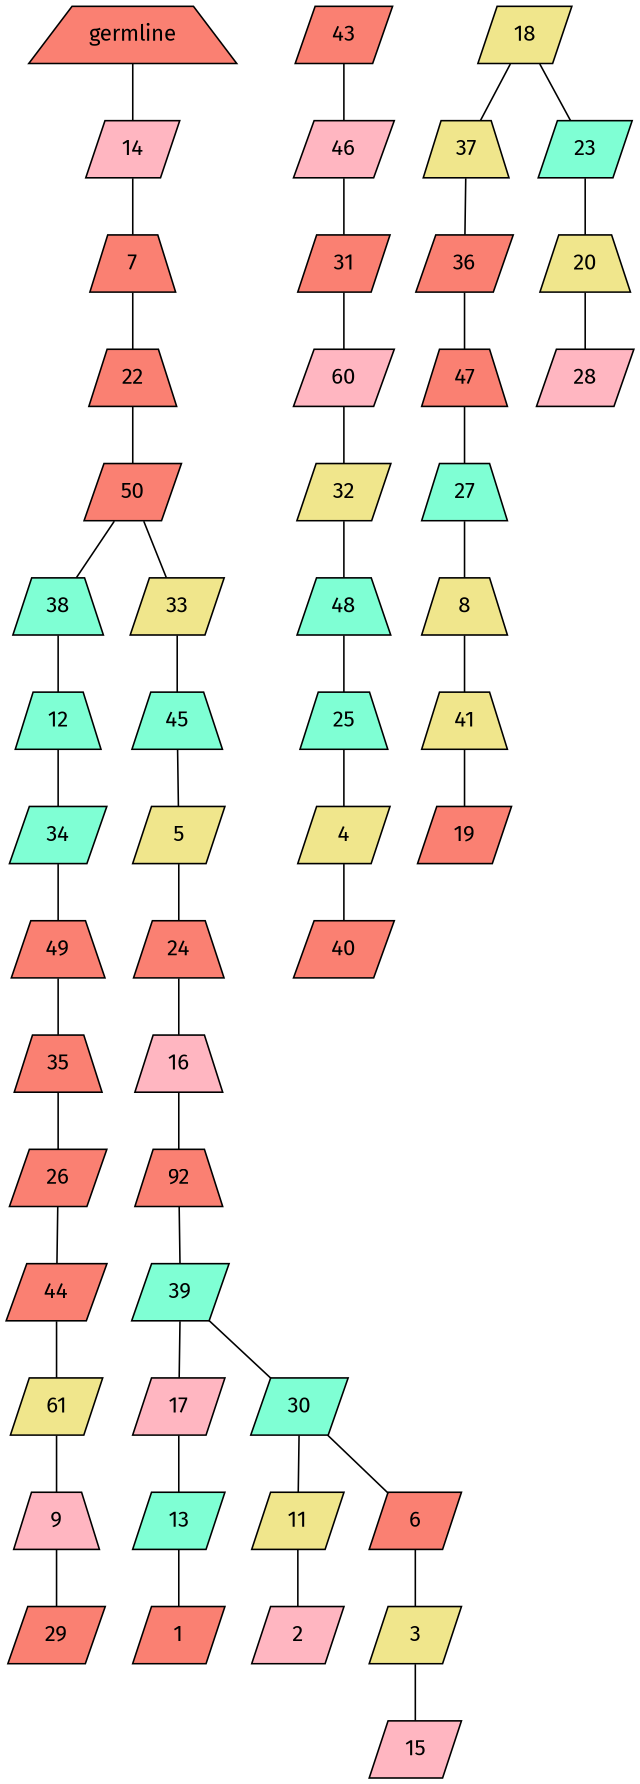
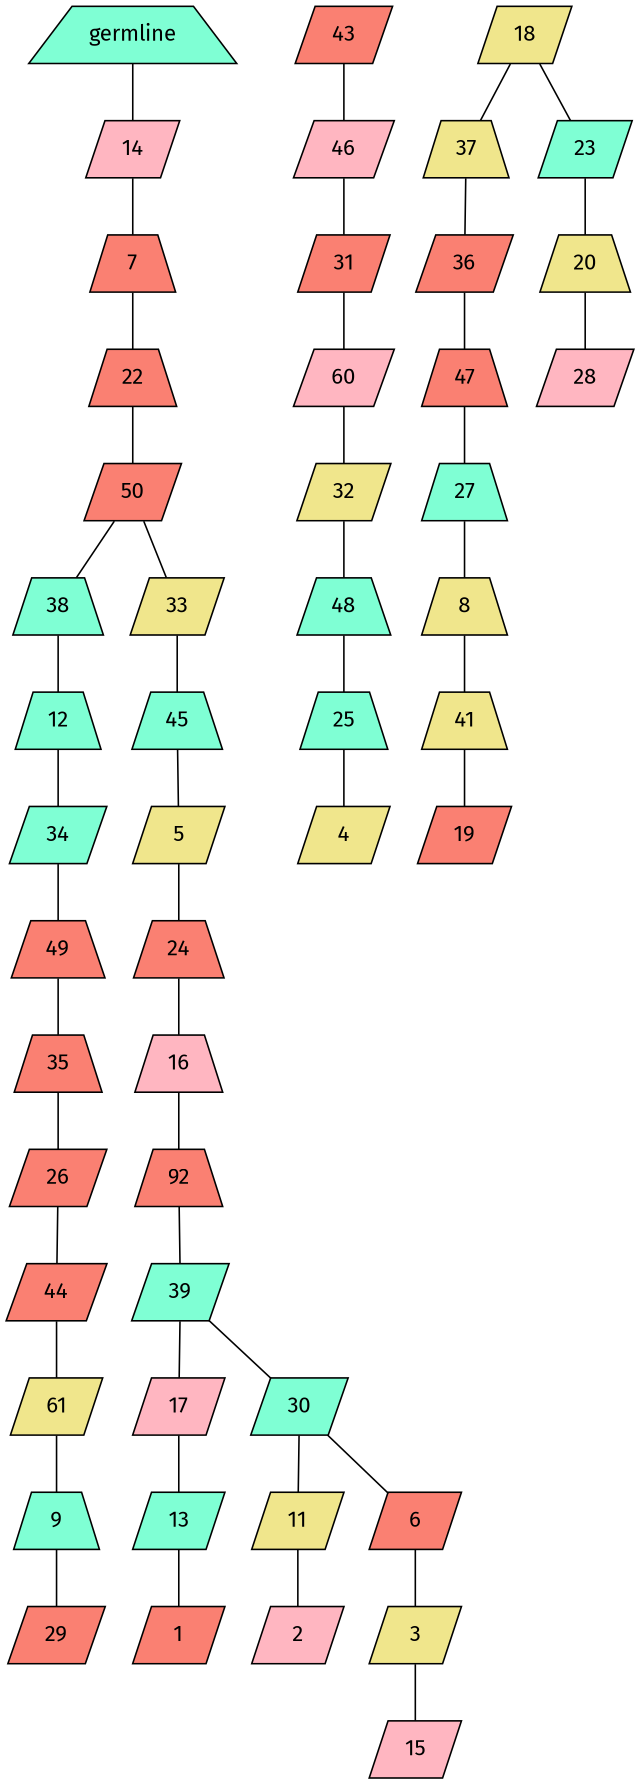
node "germline": fillcolor salmon -> aquamarine
node "40": removed
node "9": fillcolor lightpink -> aquamarine
